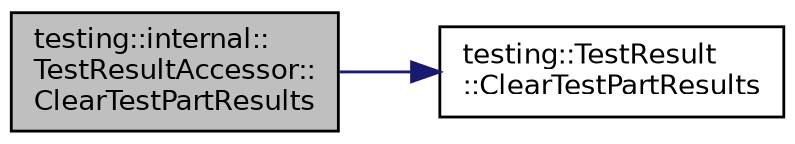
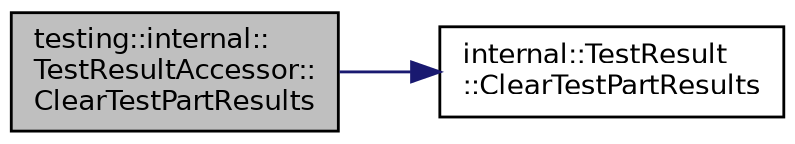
node "testing::TestResult ::ClearTestPartResults": label "testing::TestResult ::ClearTestPartResults" -> "internal::TestResult ::ClearTestPartResults"
